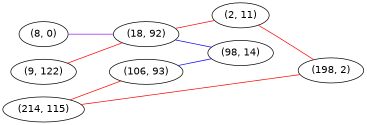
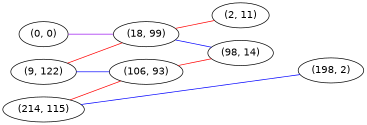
node "(8, 0)": label "(8, 0)" -> "(0, 0)"
node "(18, 92)": label "(18, 92)" -> "(18, 99)"
edge "(2, 11)" -- "(198, 2)": removed
edge "(98, 14)" -- "(106, 93)": color blue -> red
edge "(9, 122)" -- "(106, 93)": added
edge "(198, 2)" -- "(214, 115)": color red -> blue
